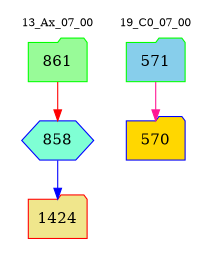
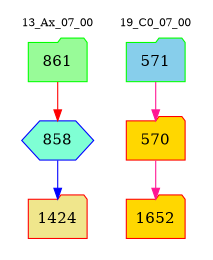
node "570": color blue -> red
node "1652": added
